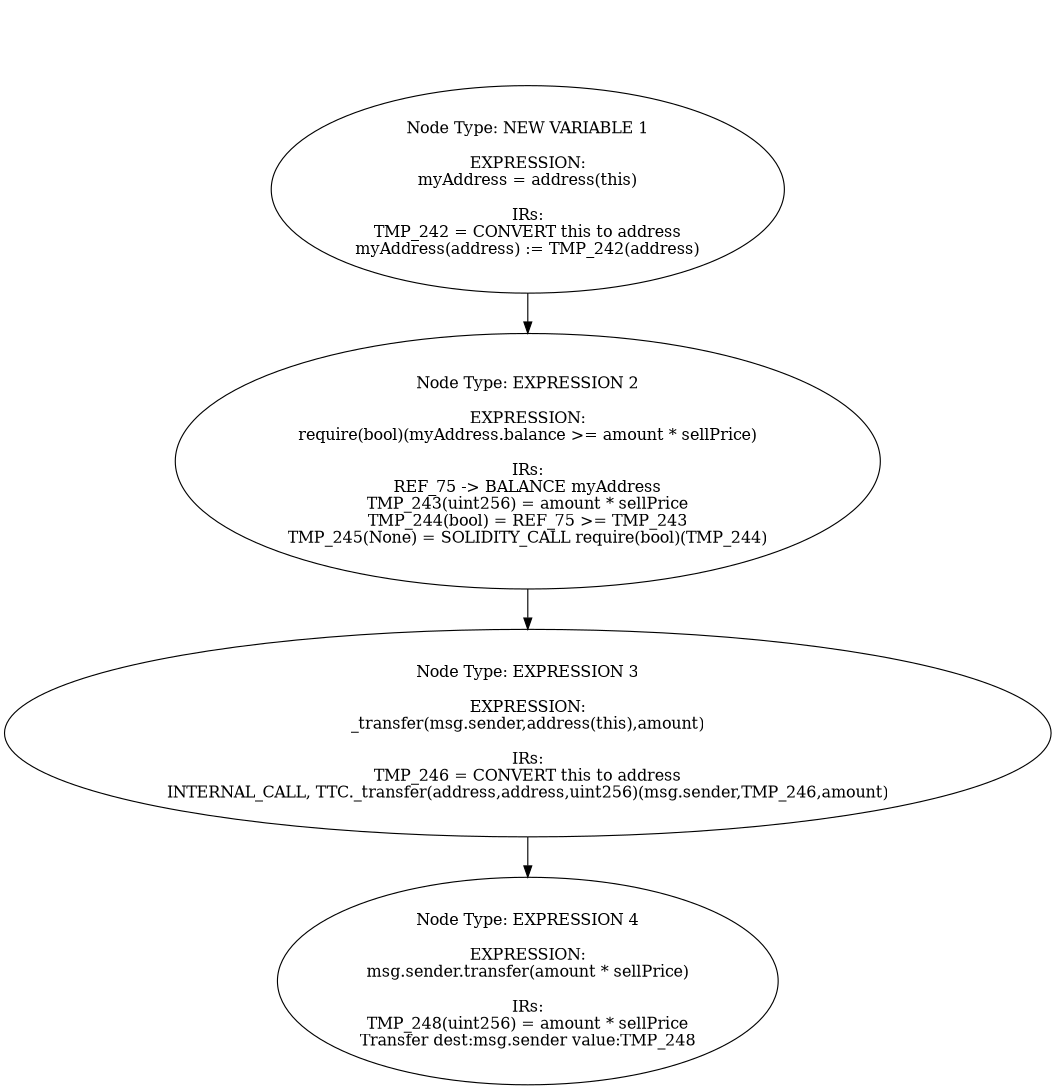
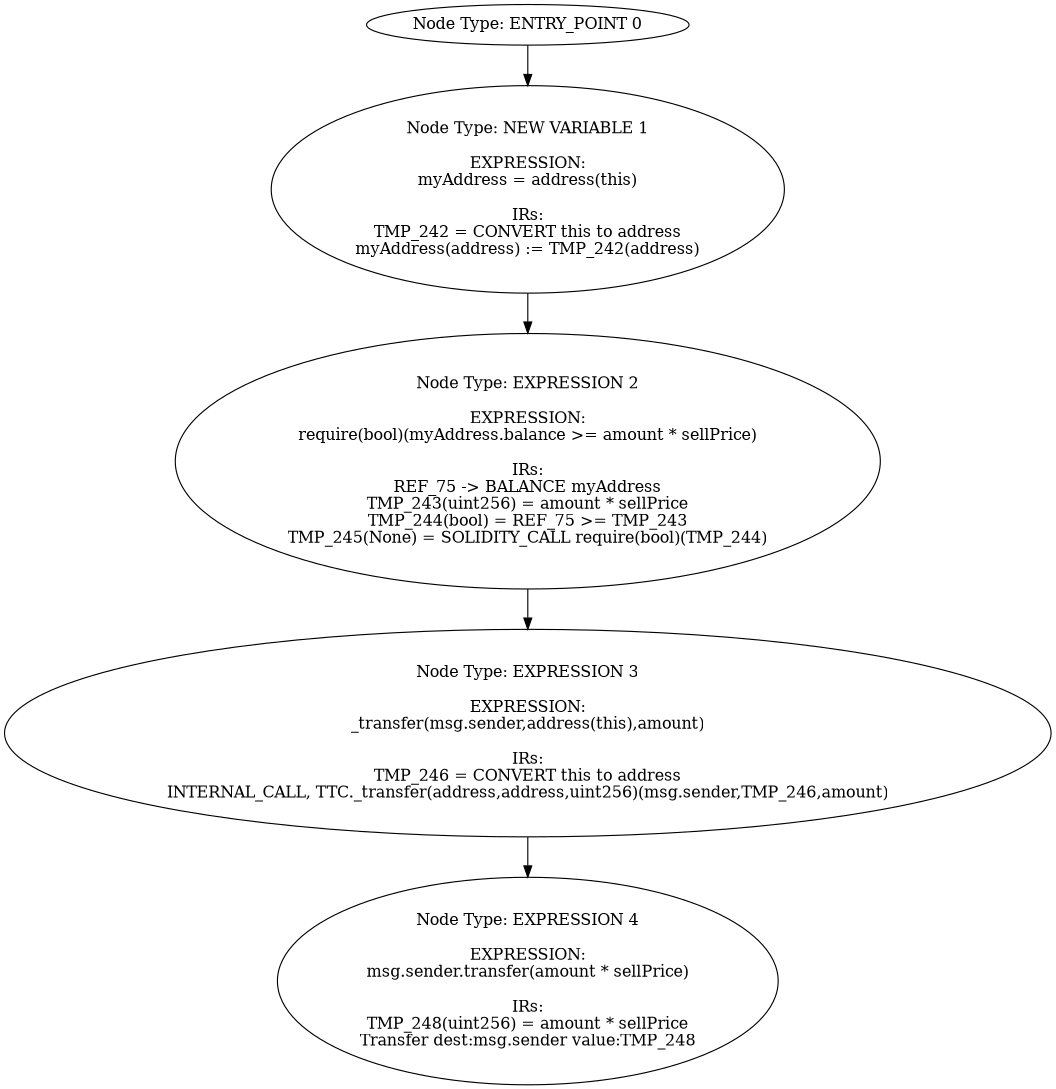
node "Node Type: ENTRY_POINT 0": added
